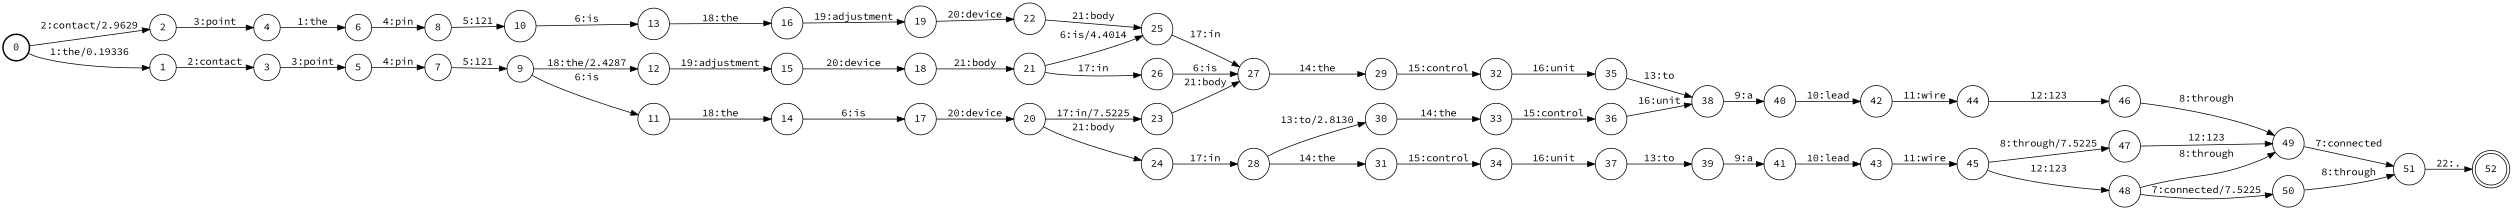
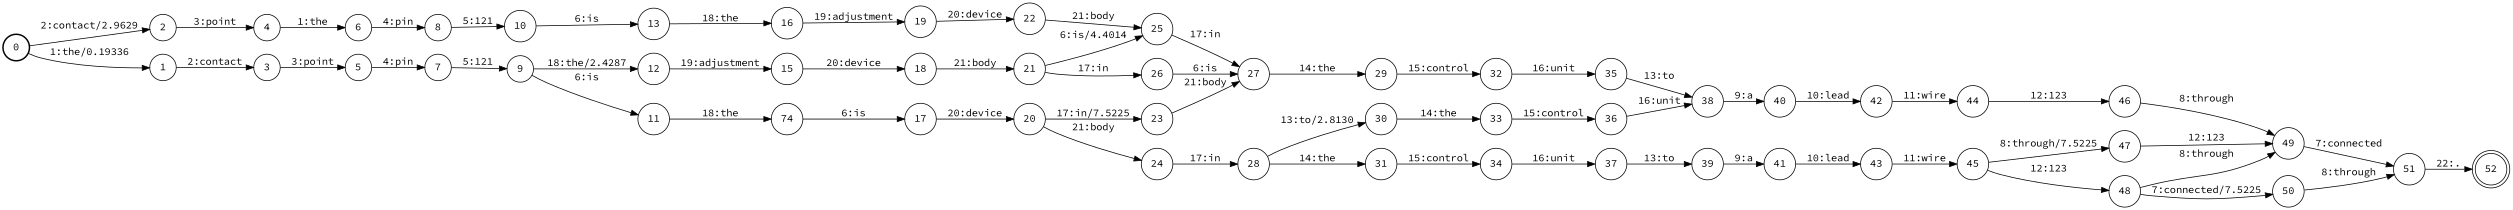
node "14": label "14" -> "74"
